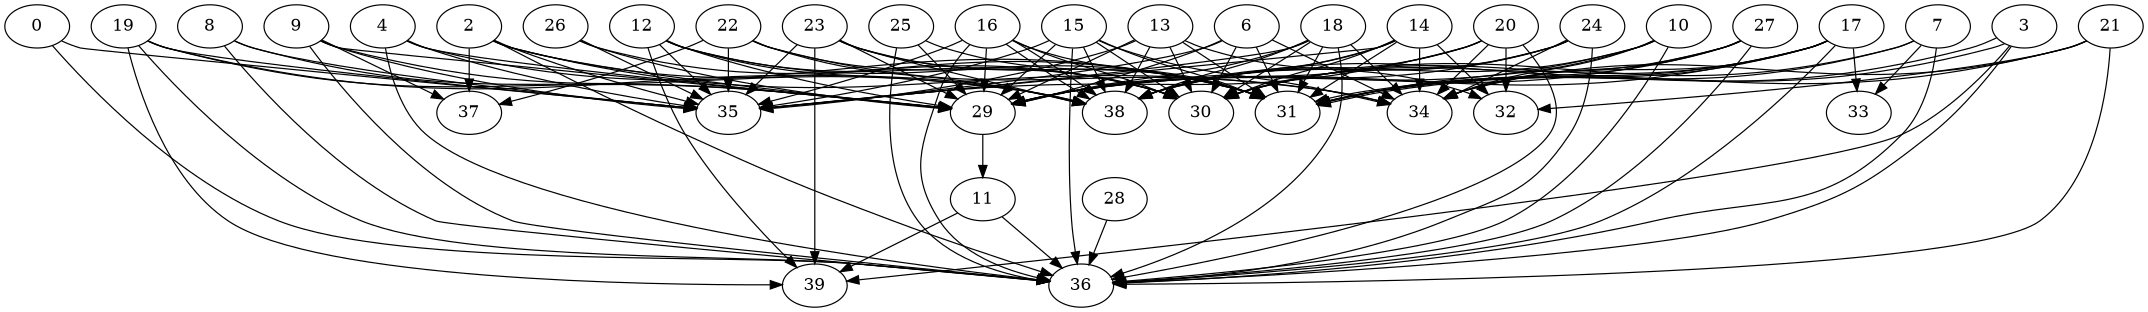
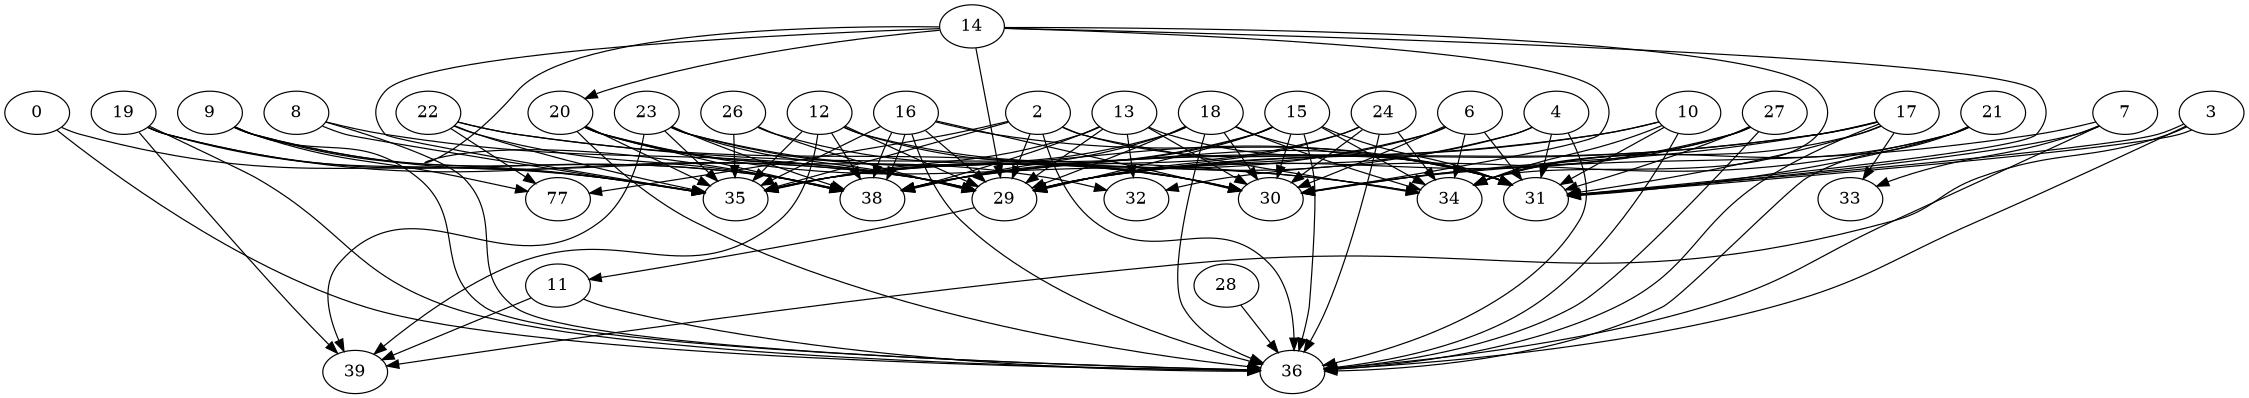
node "25": removed
edge "14" -> "32": now "14" -> "20"
node "37": label "37" -> "77"
